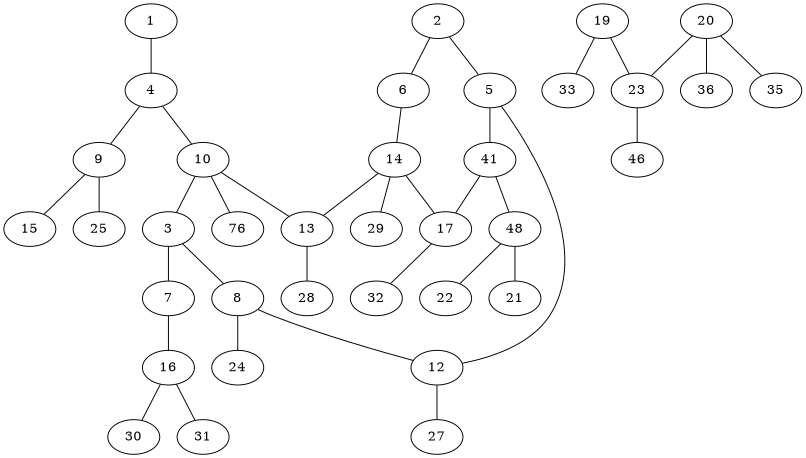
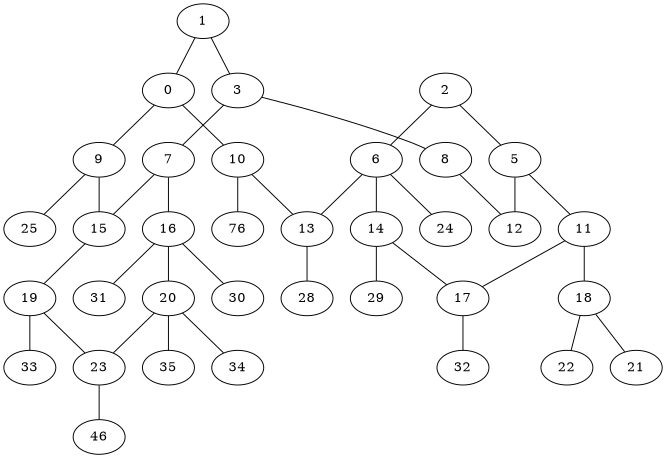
node "4": label "4" -> "0"
node "36": label "36" -> "34"
node "41": label "41" -> "11"
edge "7" -- "15": added
edge "10" -- "3": now "1" -- "3"
edge "14" -- "13": now "6" -- "13"
node "48": label "48" -> "18"
edge "15" -- "19": added
edge "16" -- "20": added
edge "8" -- "24": now "6" -- "24"
node "27": removed
